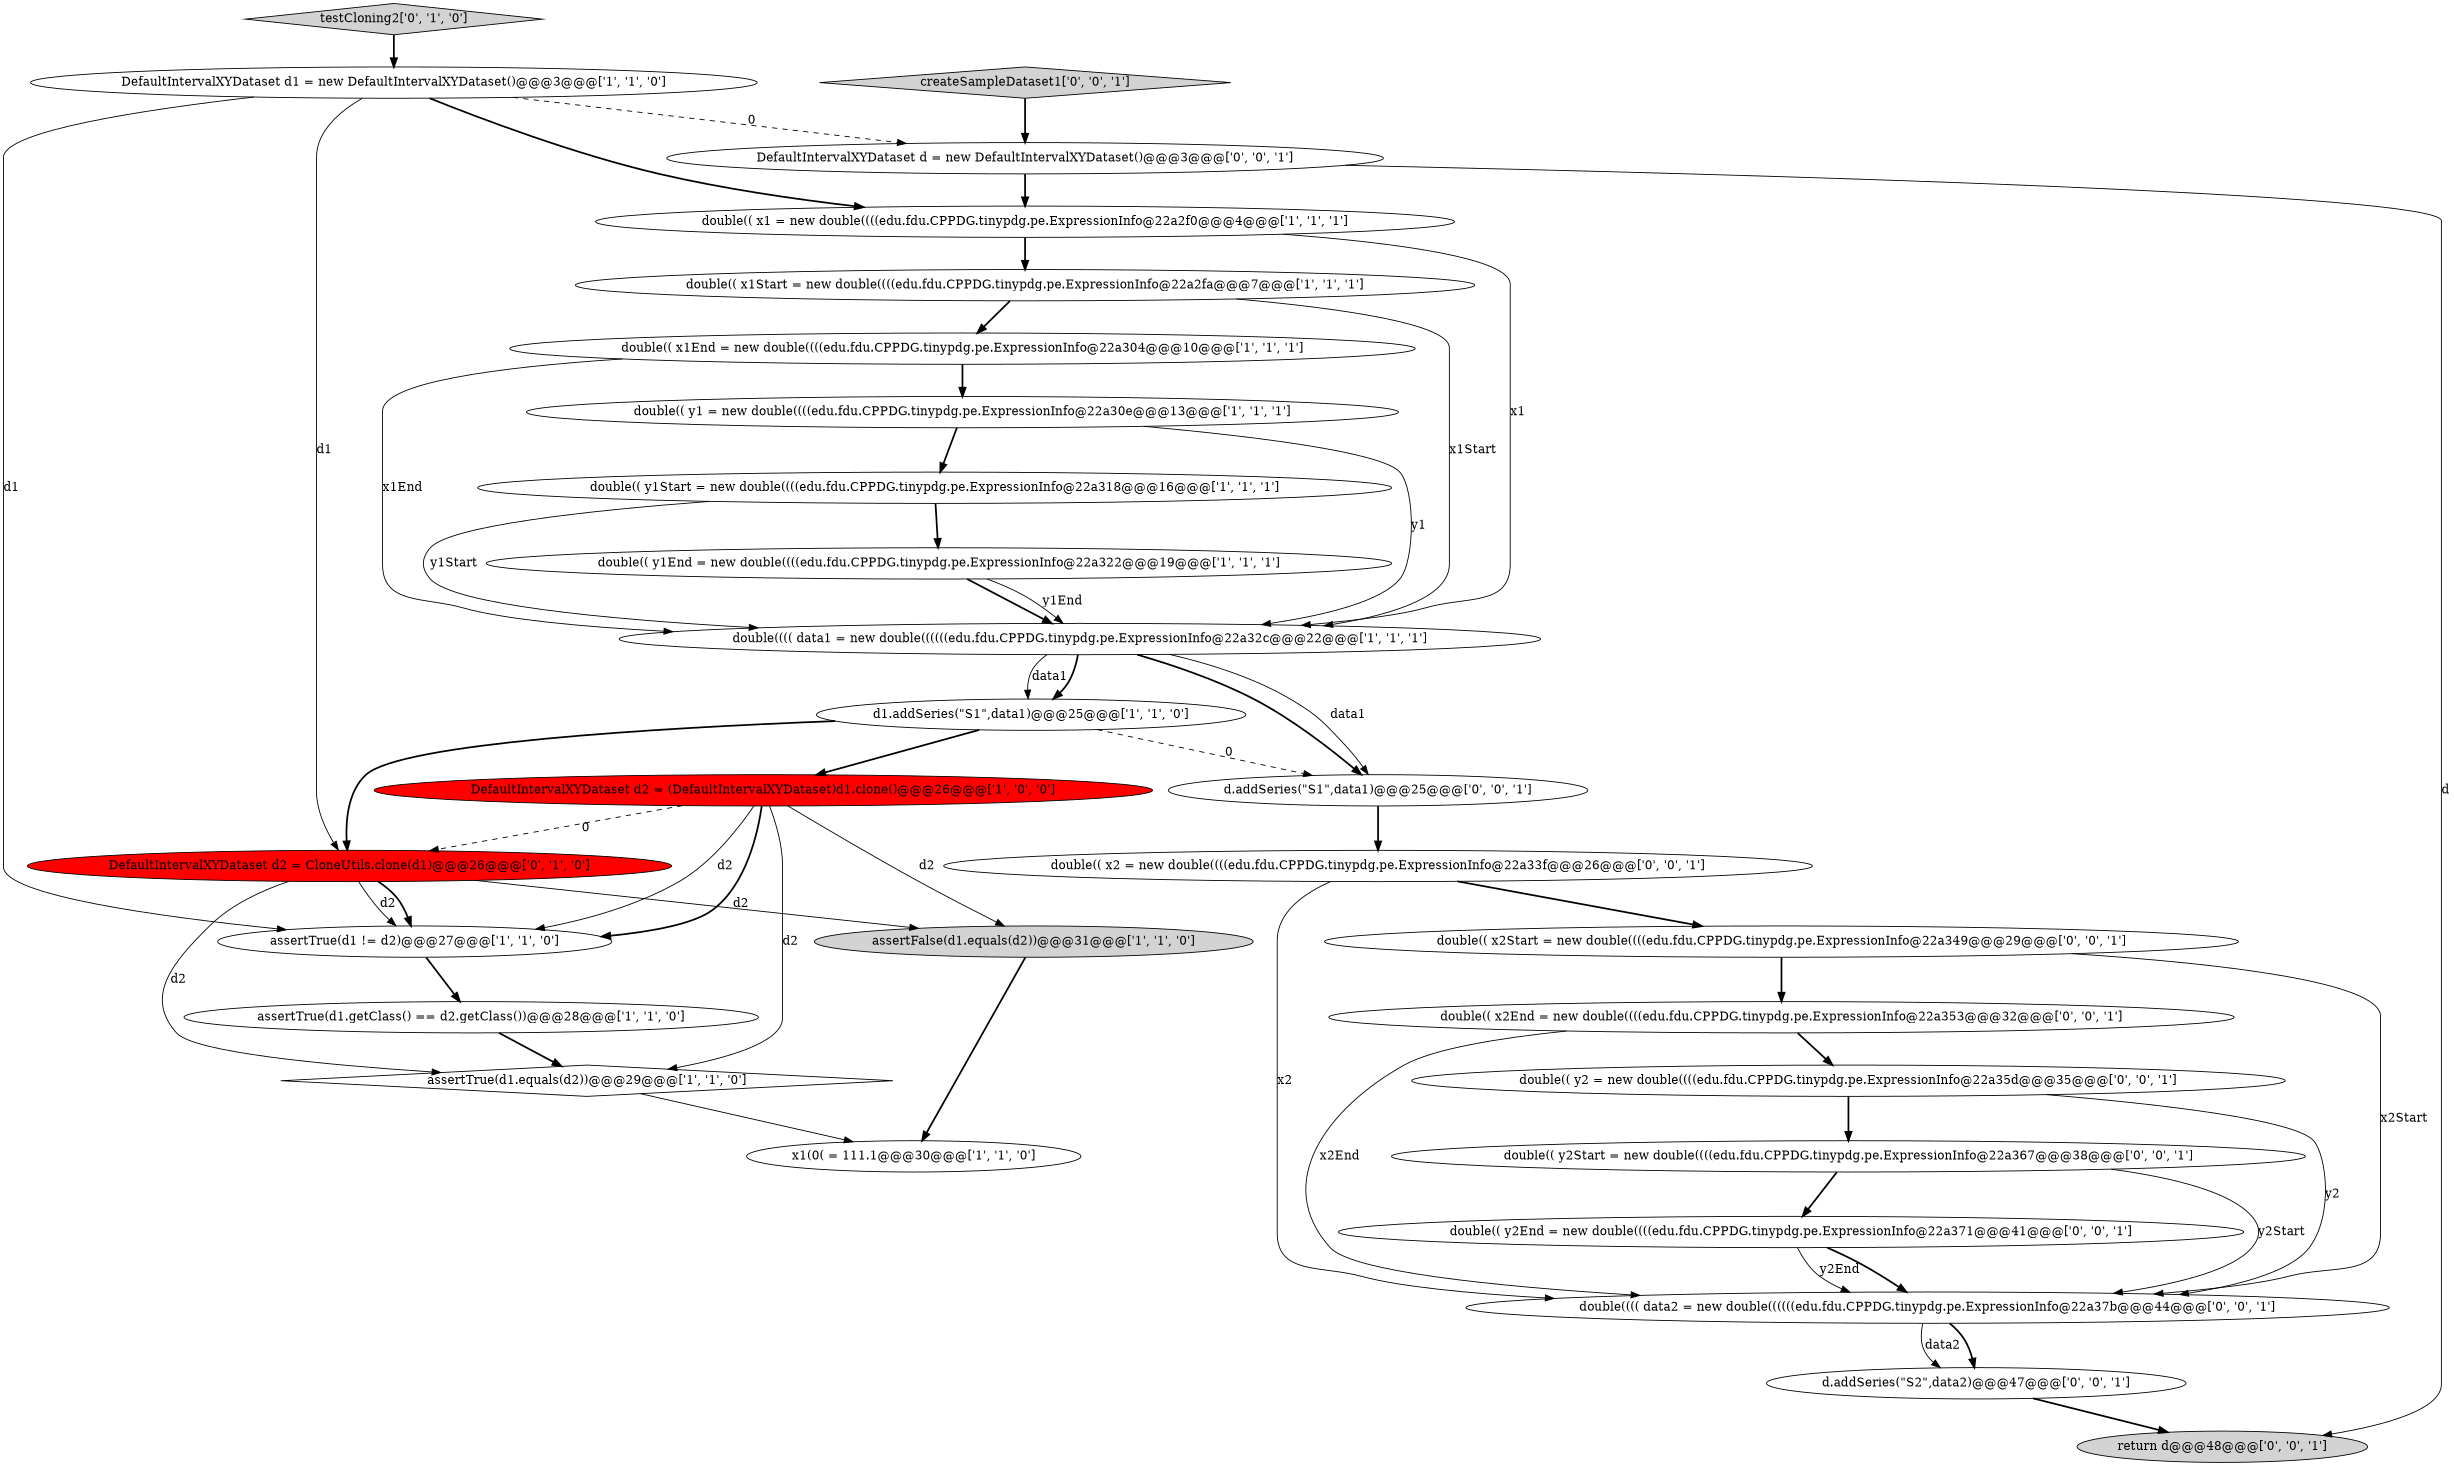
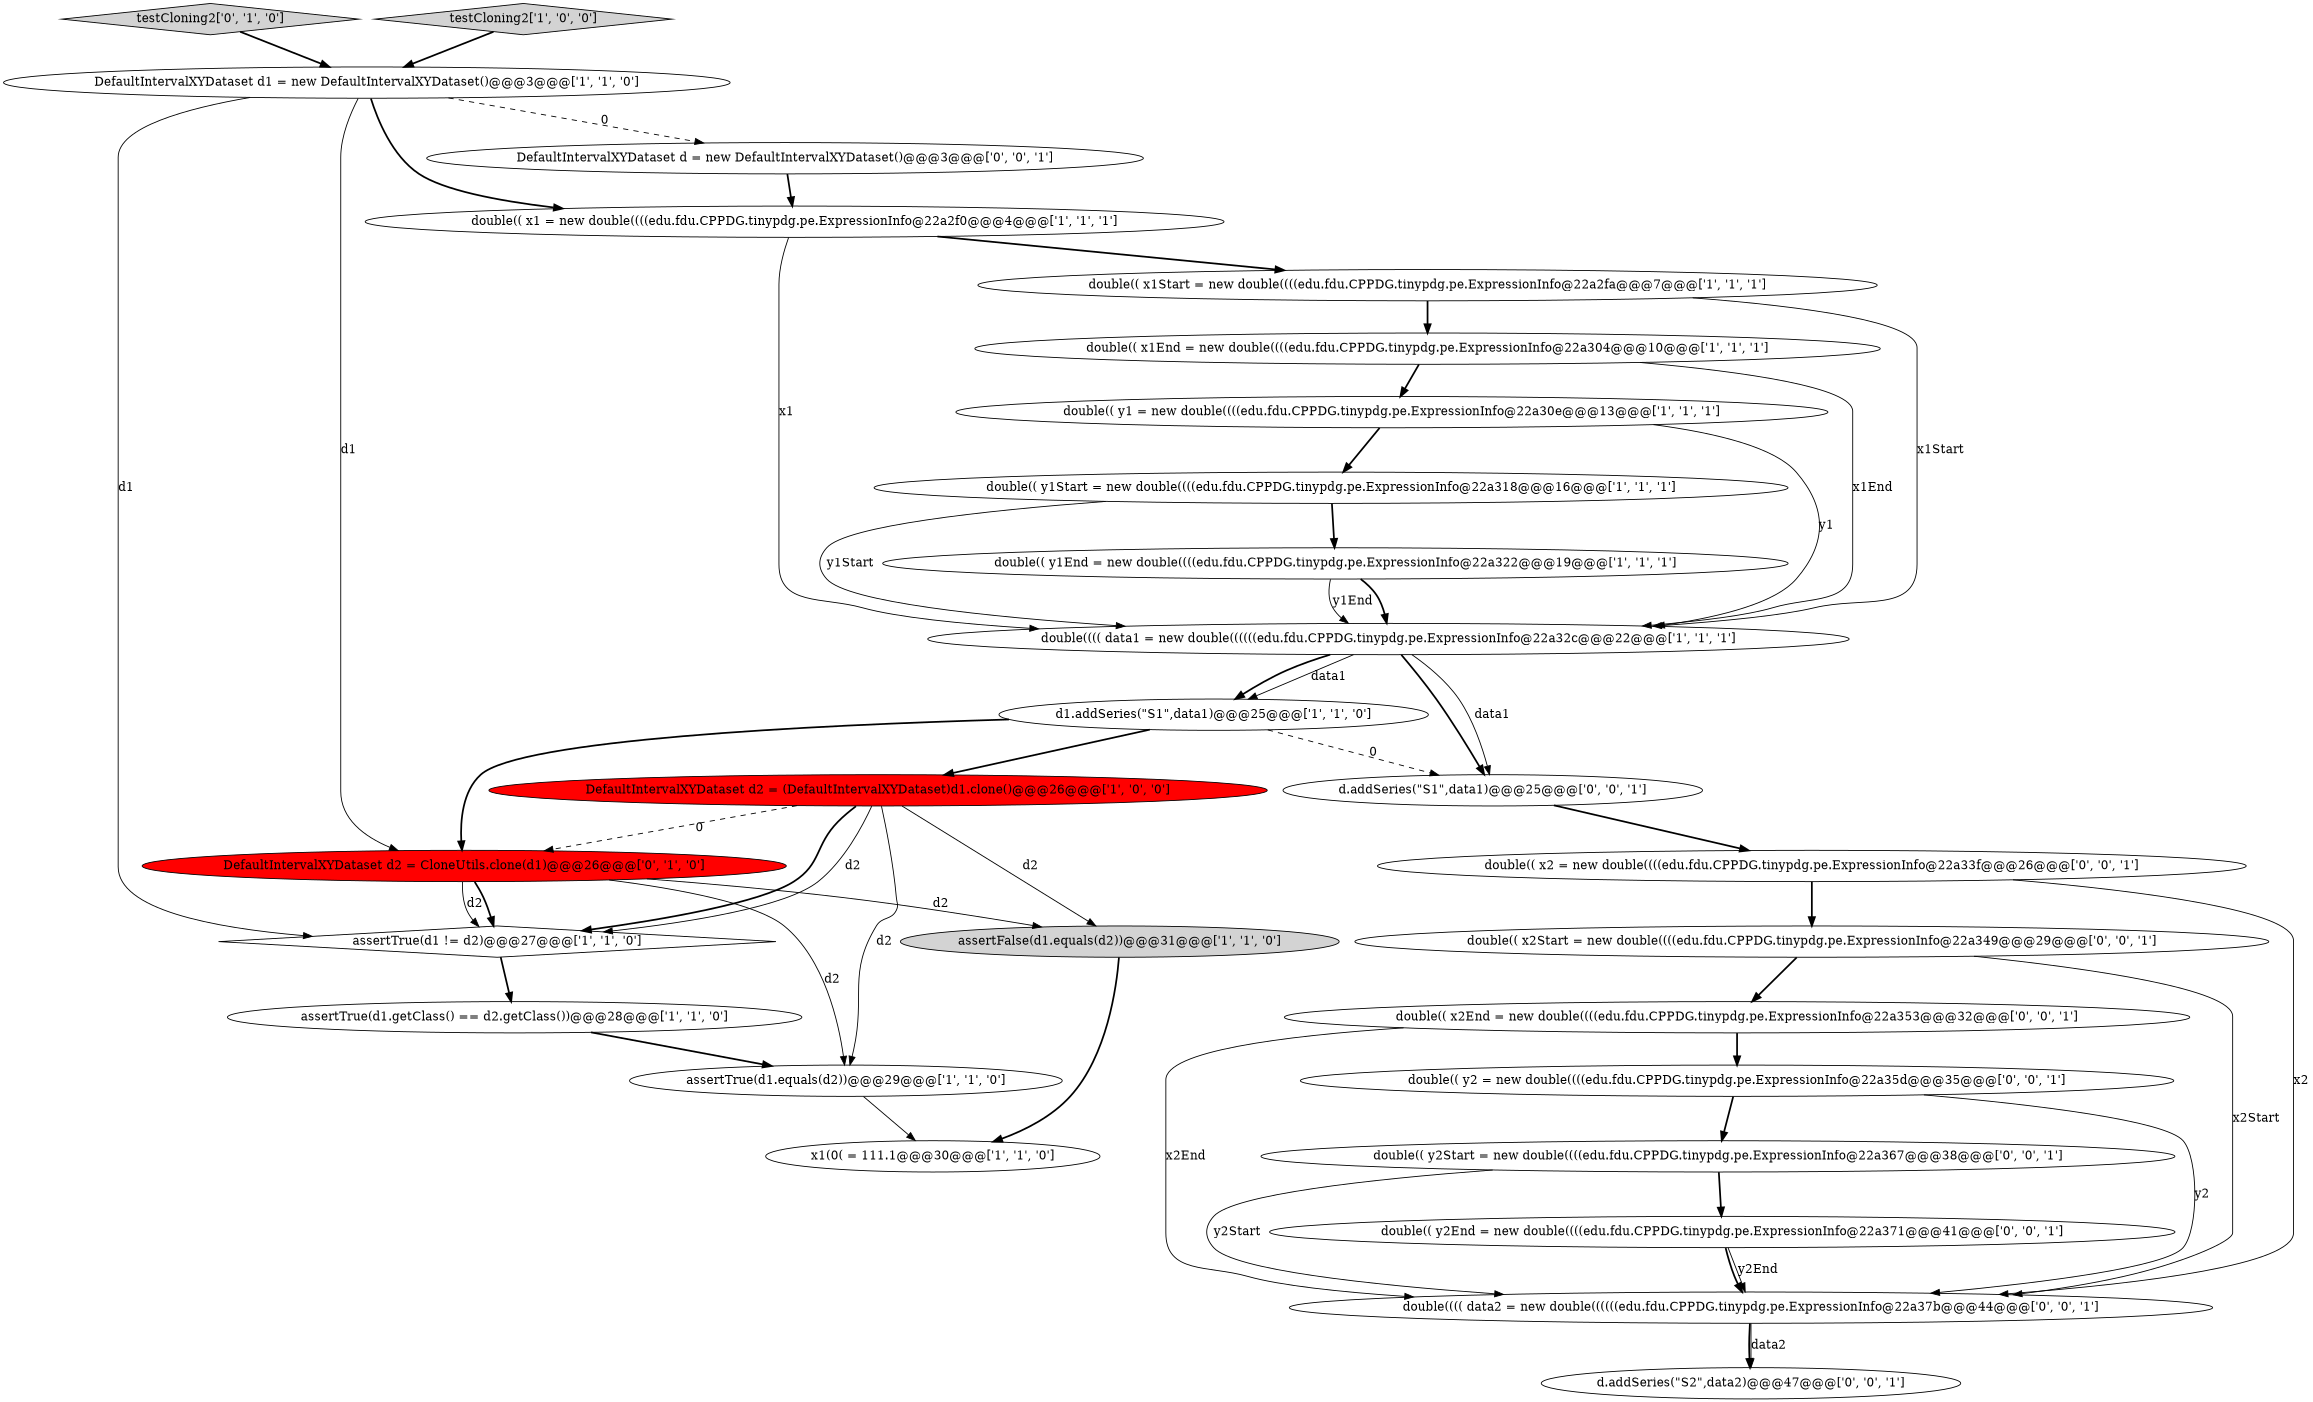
node "testCloning2['1', '0', '0']": added
node "createSampleDataset1['0', '0', '1']": removed
node "assertTrue(d1 != d2)@@@27@@@['1', '1', '0']": shape ellipse -> diamond
node "assertTrue(d1.equals(d2))@@@29@@@['1', '1', '0']": shape diamond -> ellipse
node "return d@@@48@@@['0', '0', '1']": removed
